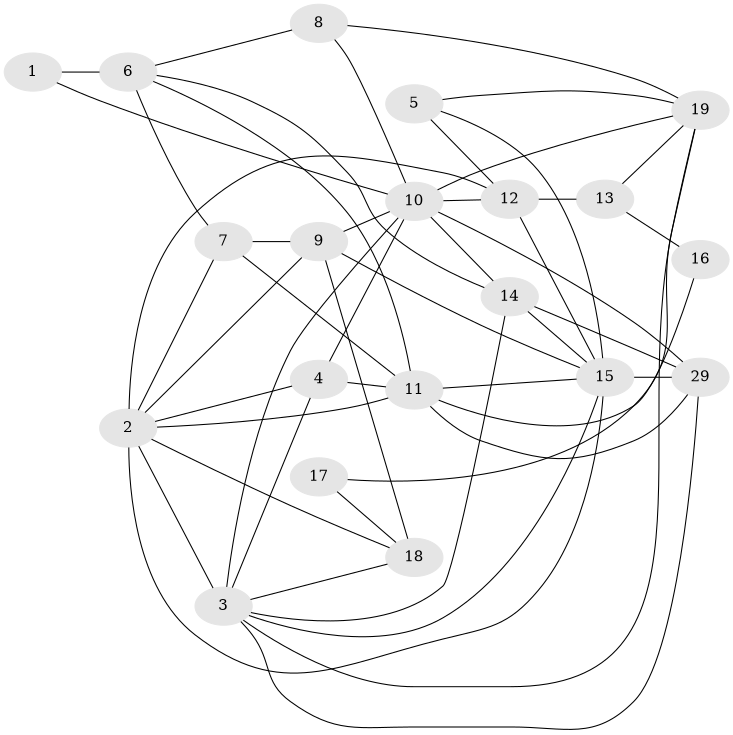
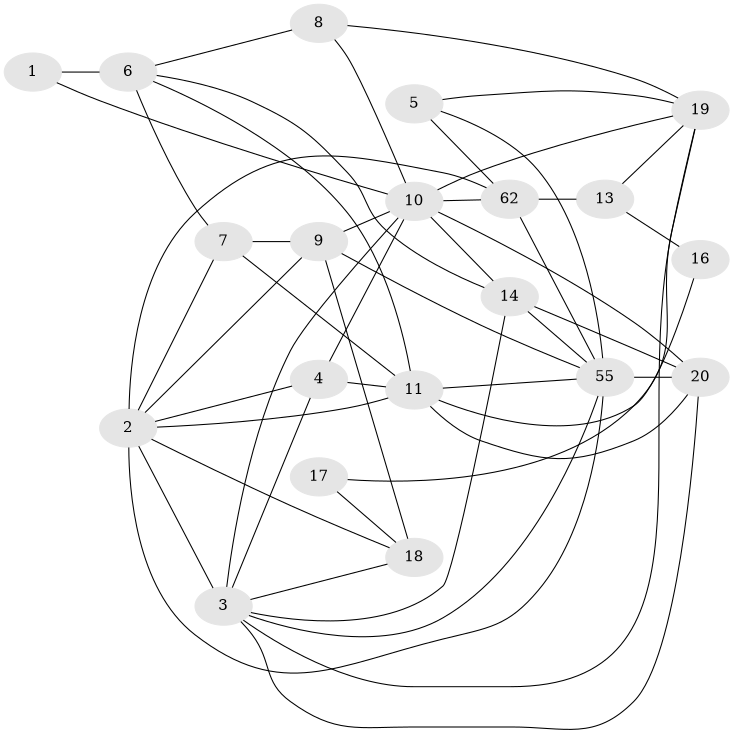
node "12": label "12" -> "62"
node "15": label "15" -> "55"
node "29": label "29" -> "20"
